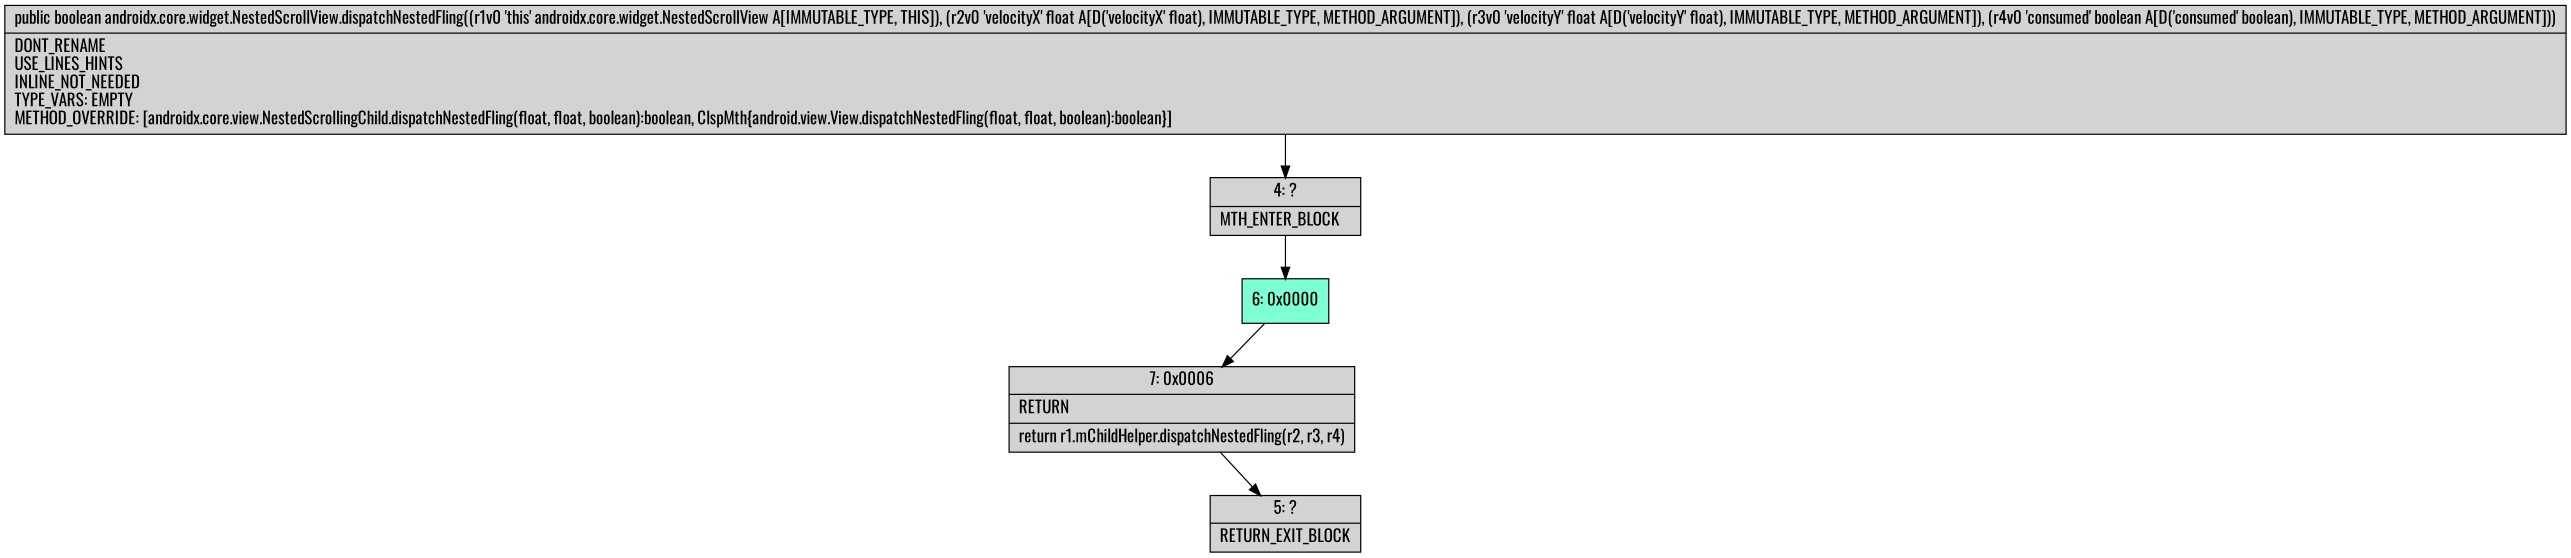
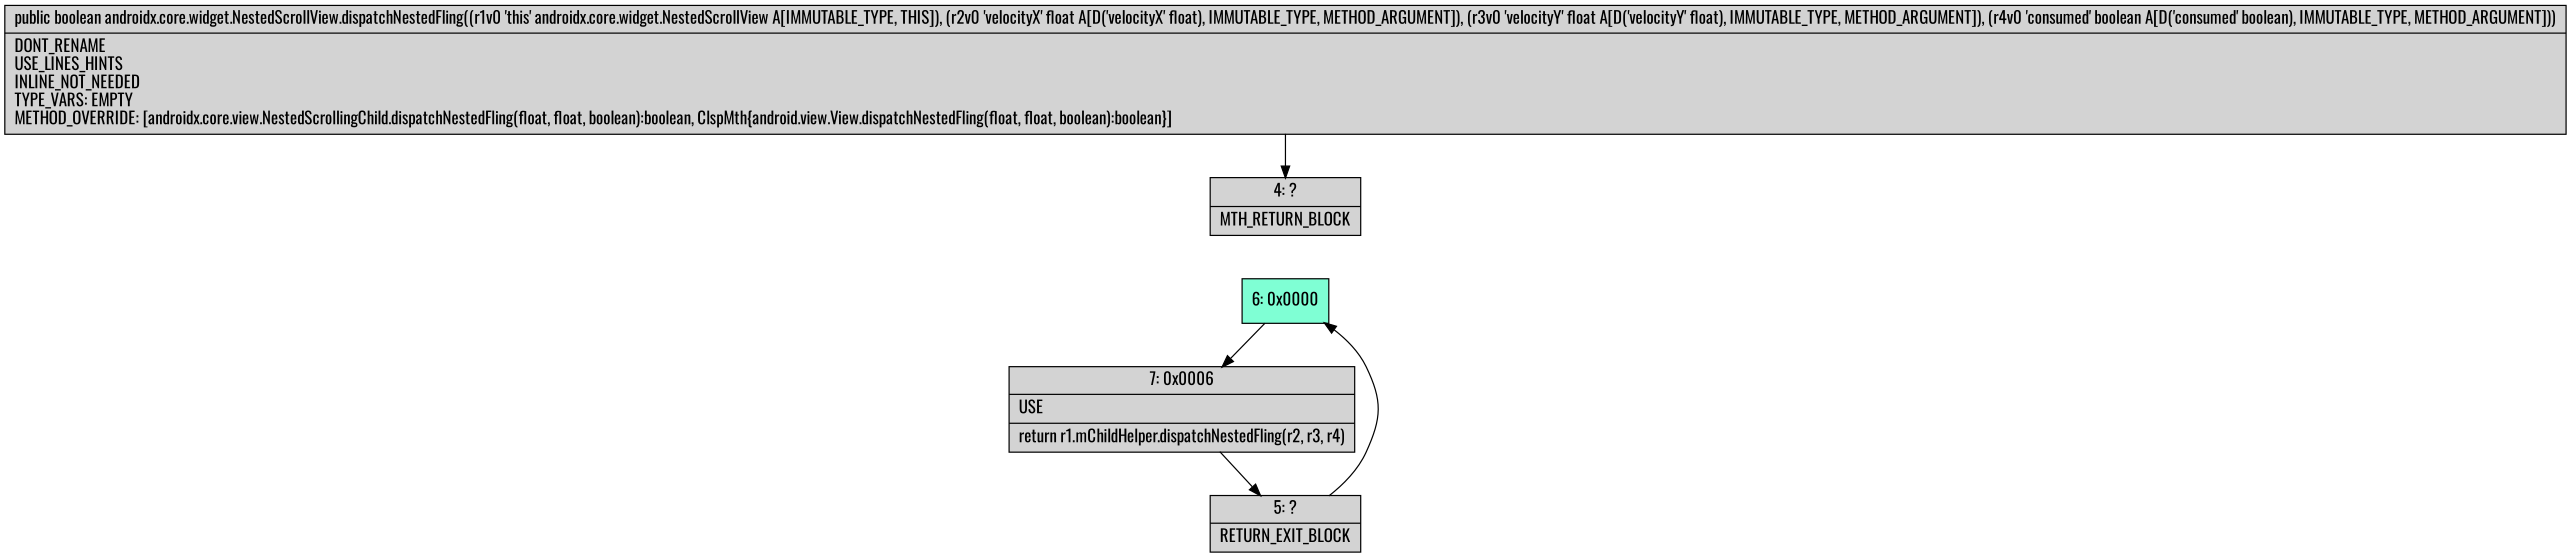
node "4: ?": text "MTH_ENTER_BLOCK" -> "MTH_RETURN_BLOCK"
edge "4: ?" -> "6: 0x0000": now "5: ?" -> "6: 0x0000"
node "7: 0x0006": text "RETURN" -> "USE"
